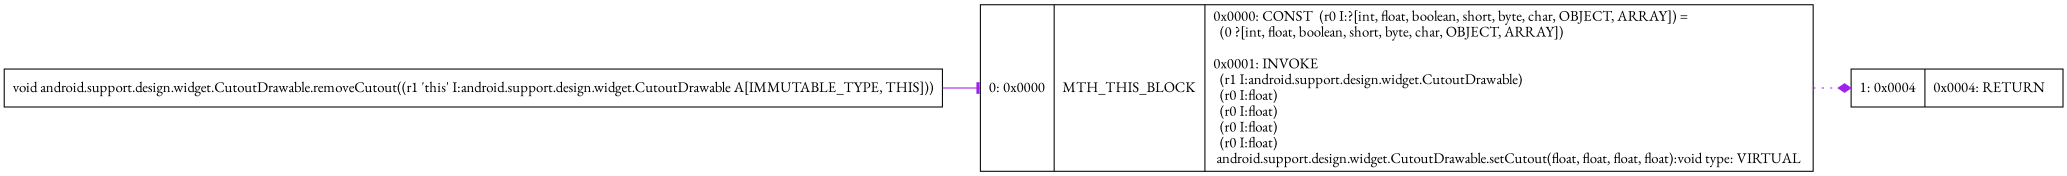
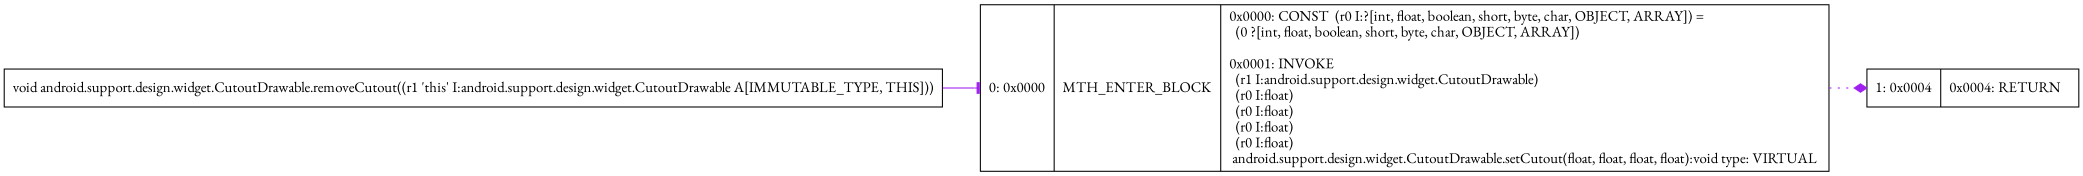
node "0: 0x0000": text "MTH_THIS_BLOCK" -> "MTH_ENTER_BLOCK"
